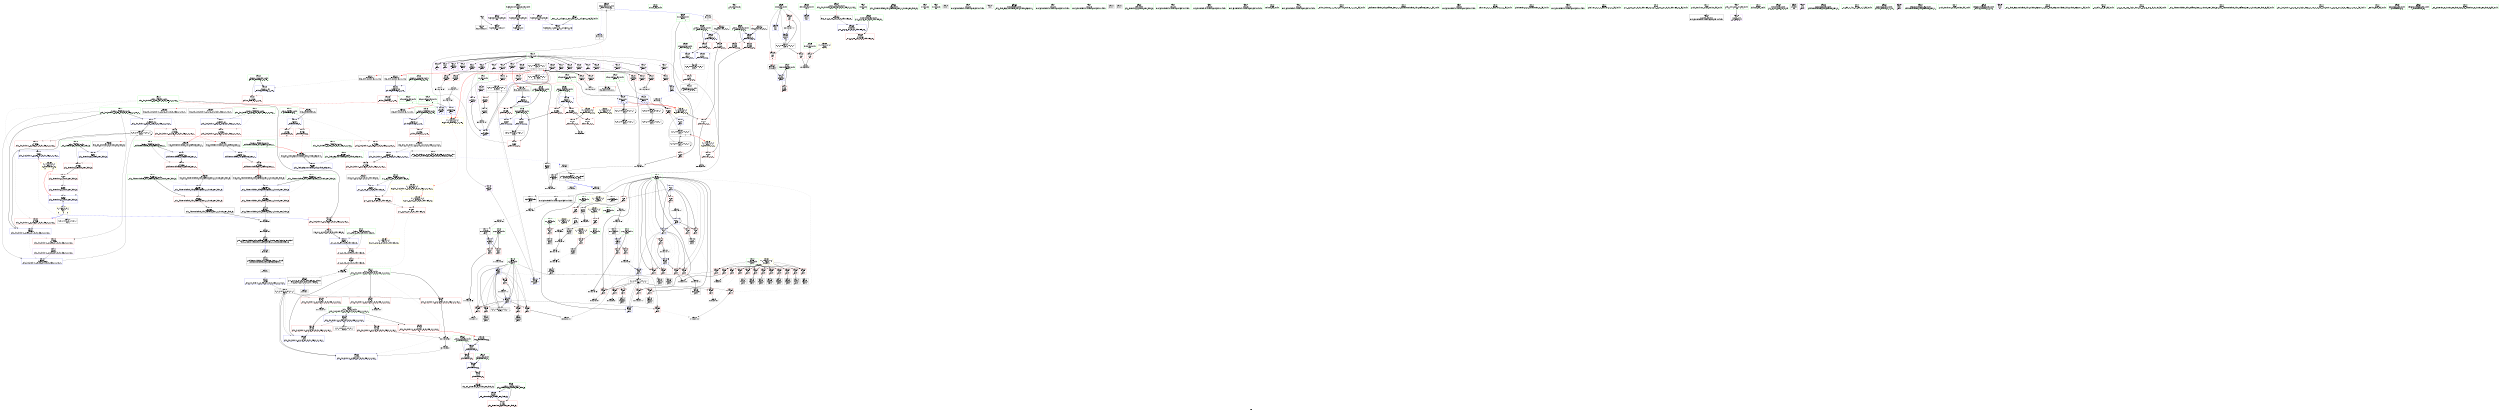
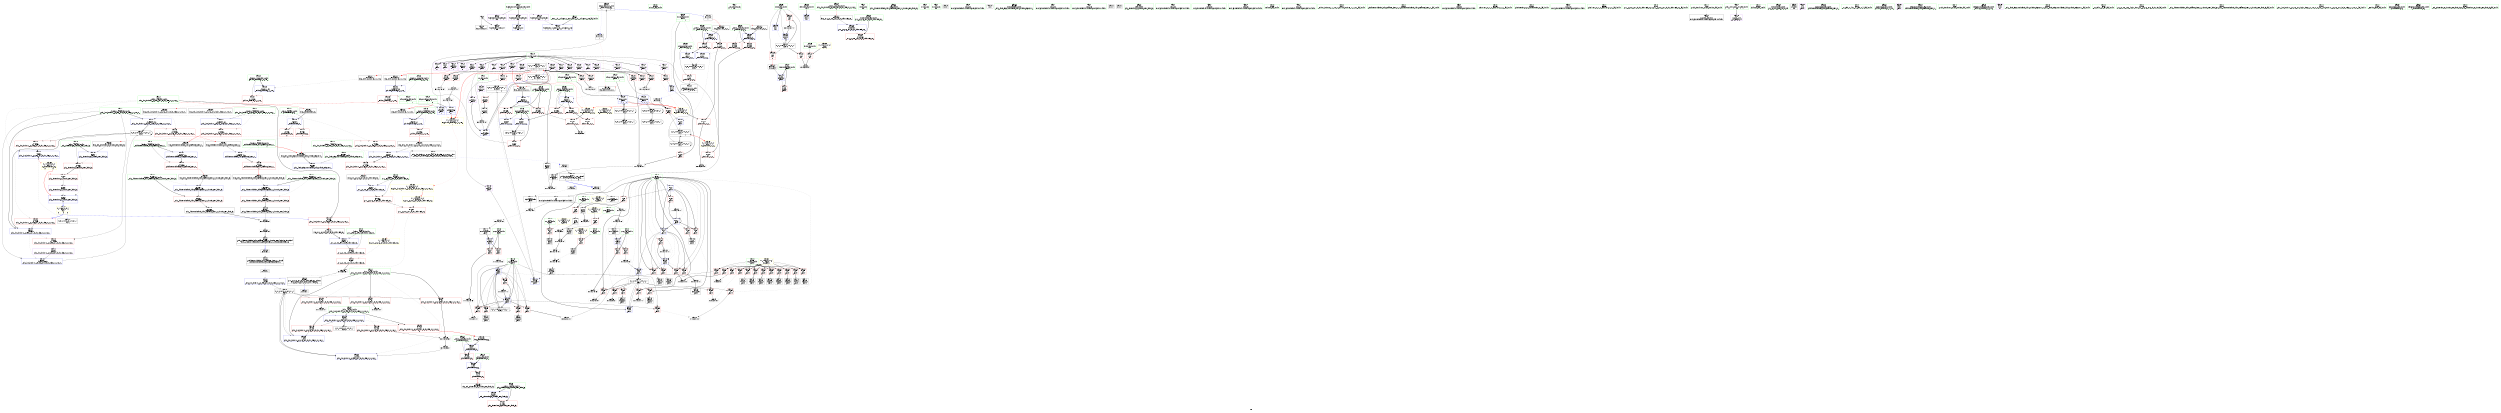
node "NodeID: 235": added
